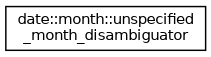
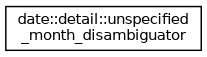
node "date::month::unspecified _month_disambiguator": label "date::month::unspecified _month_disambiguator" -> "date::detail::unspecified _month_disambiguator"
